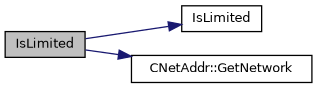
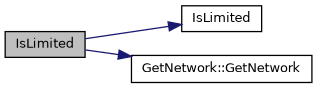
node "CNetAddr::GetNetwork": label "CNetAddr::GetNetwork" -> "GetNetwork::GetNetwork"
